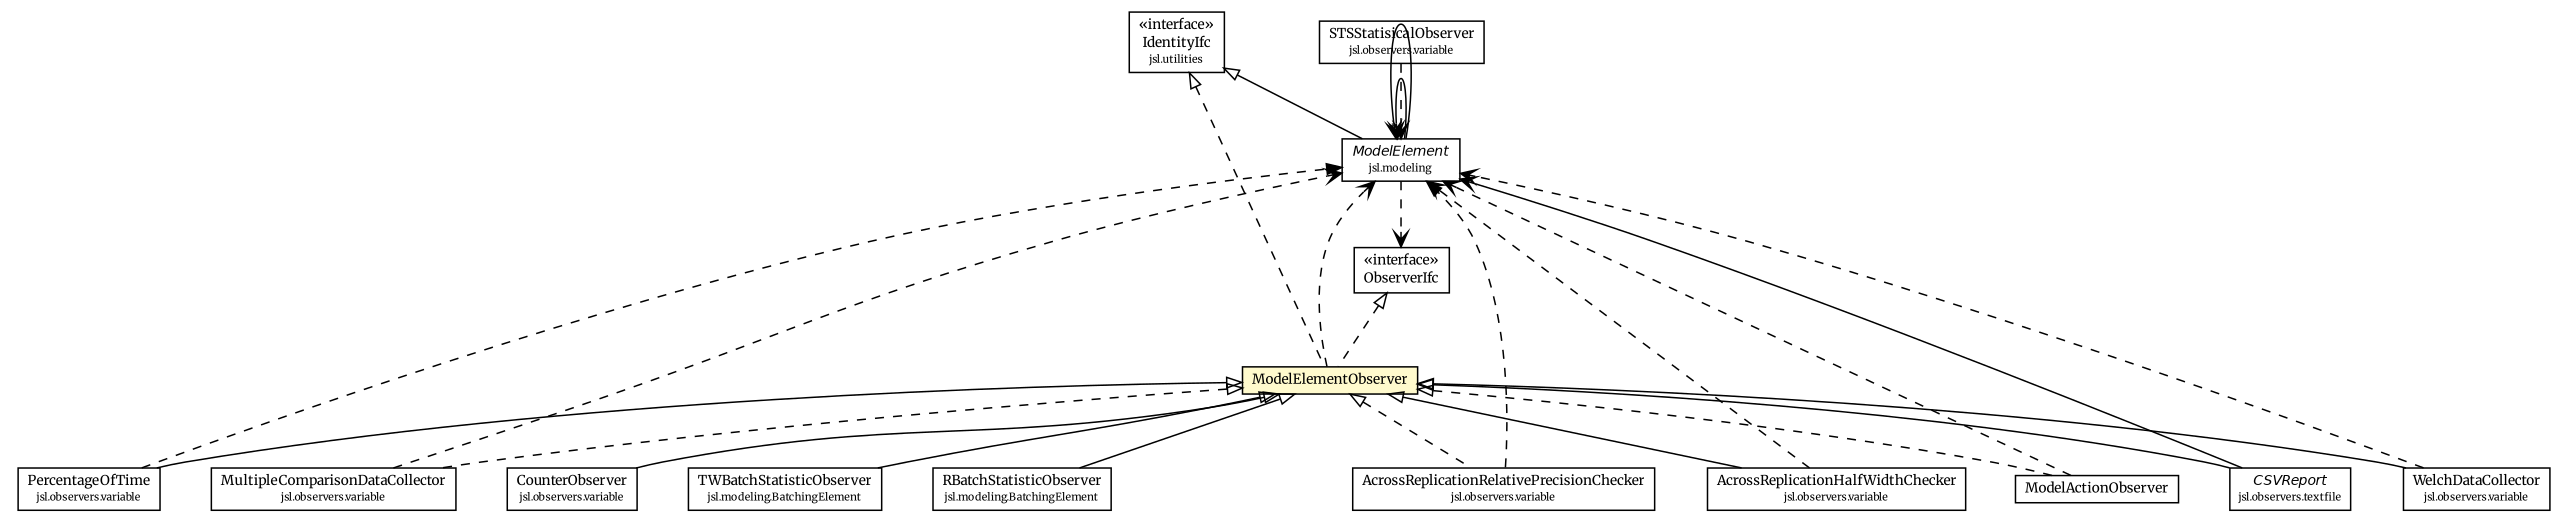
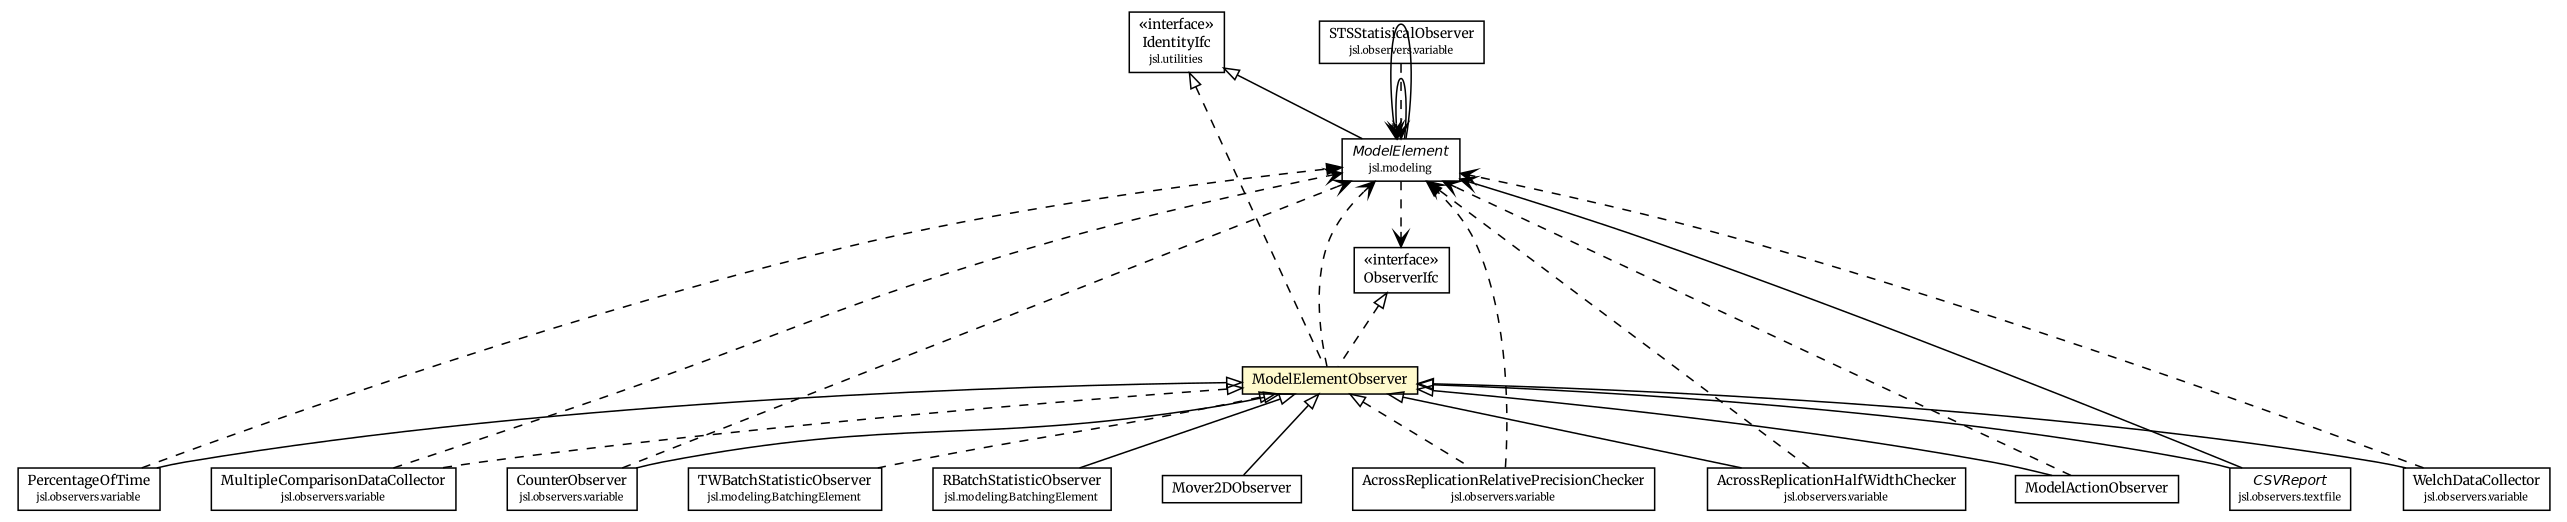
edge "CounterObserver" -> "ModelElement": added
edge "ModelActionObserver" -> "ModelElementObserver": style dashed -> solid
edge "TWBatchStatisticObserver" -> "ModelElementObserver": style solid -> dashed
node "Mover2DObserver": added
